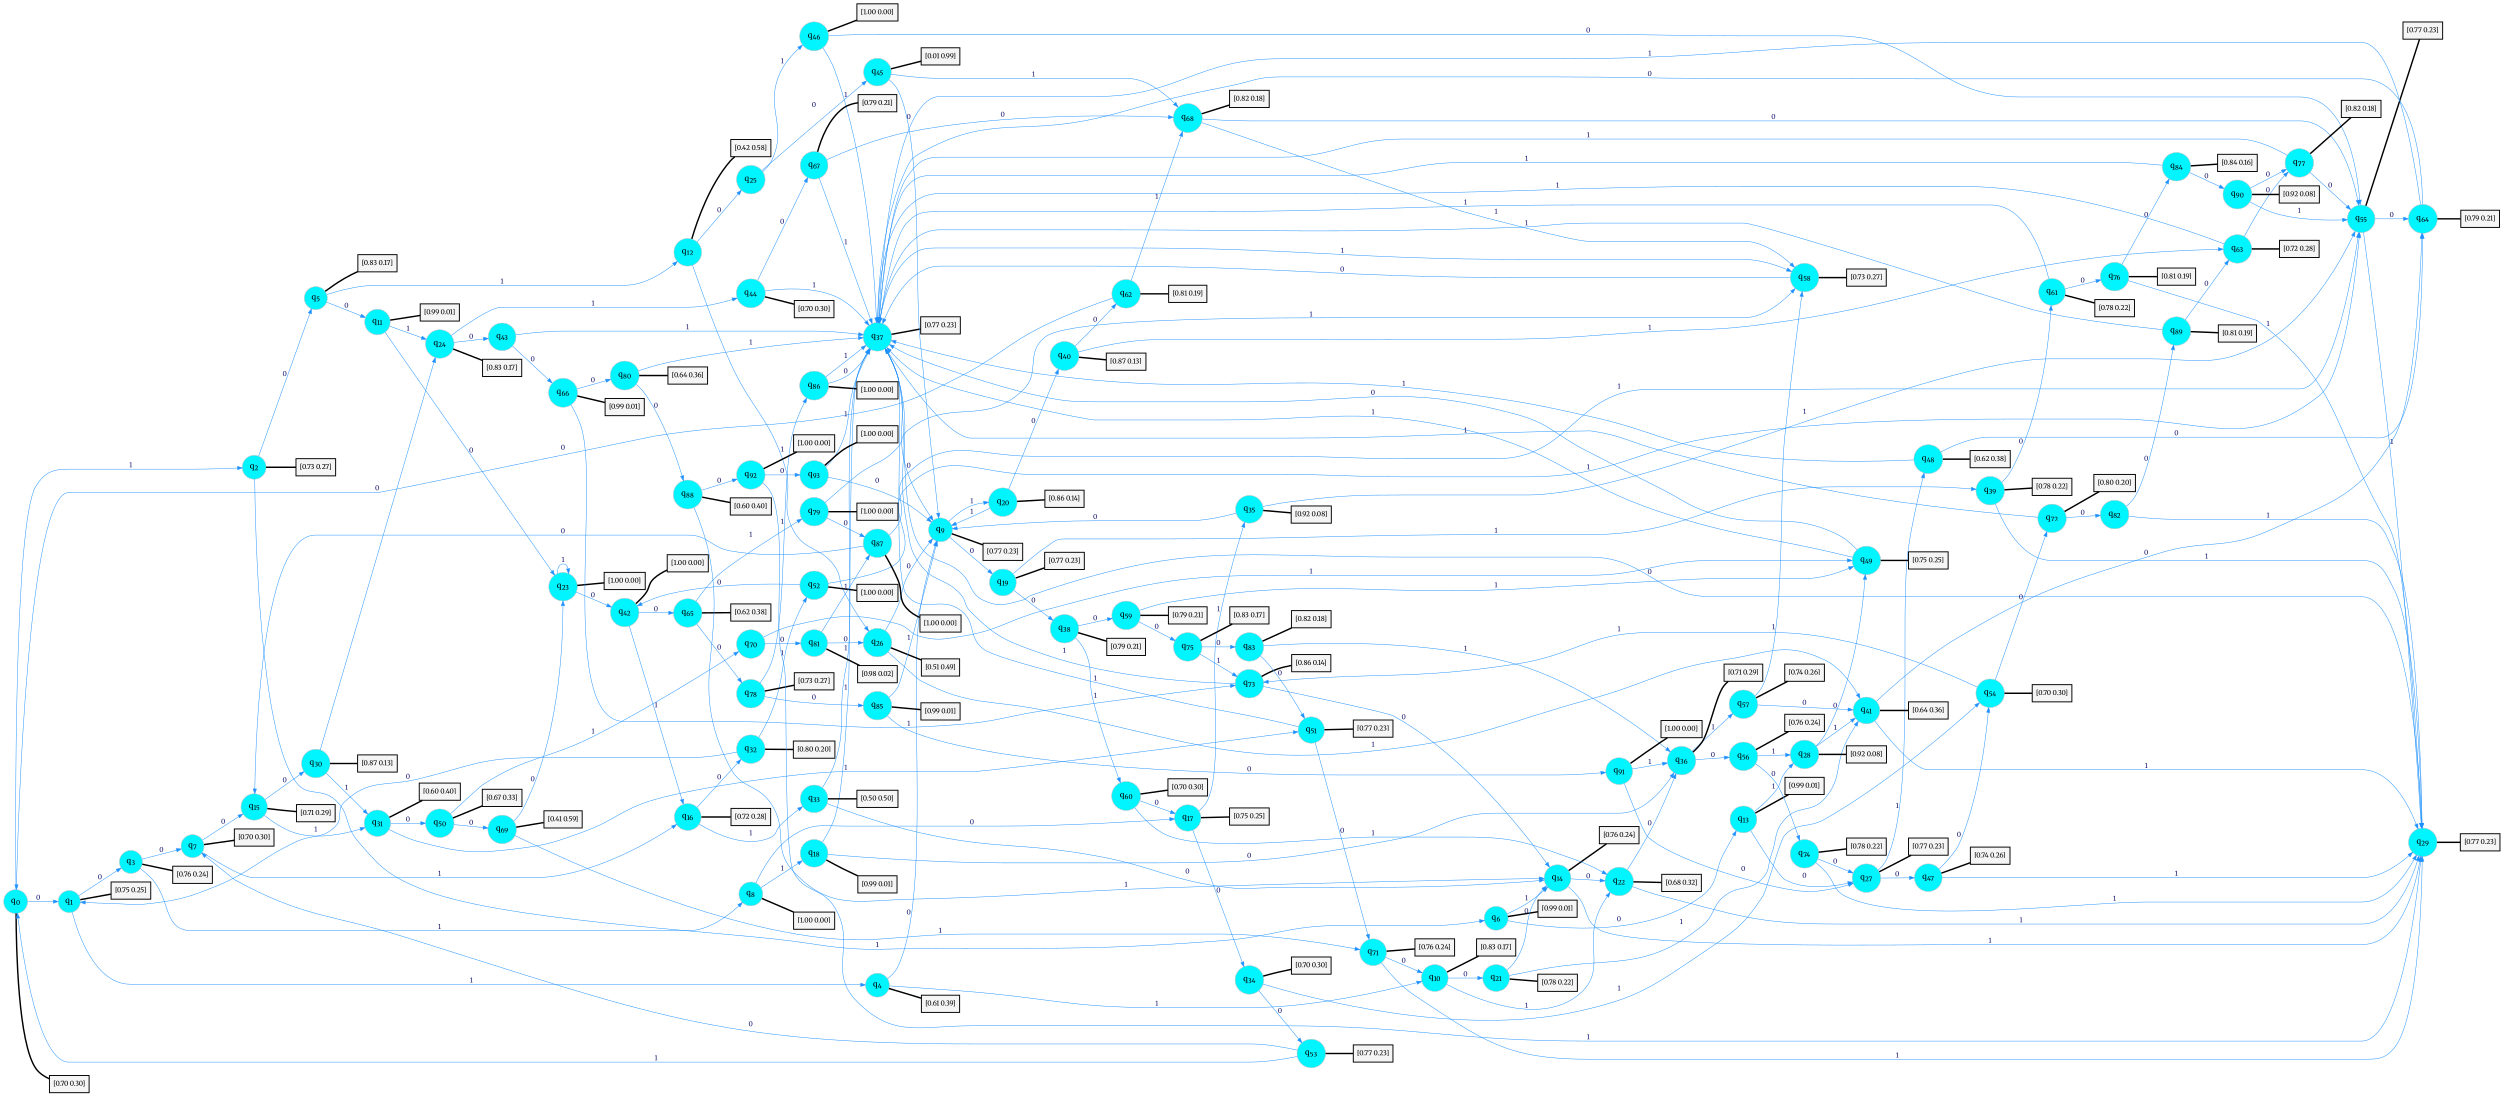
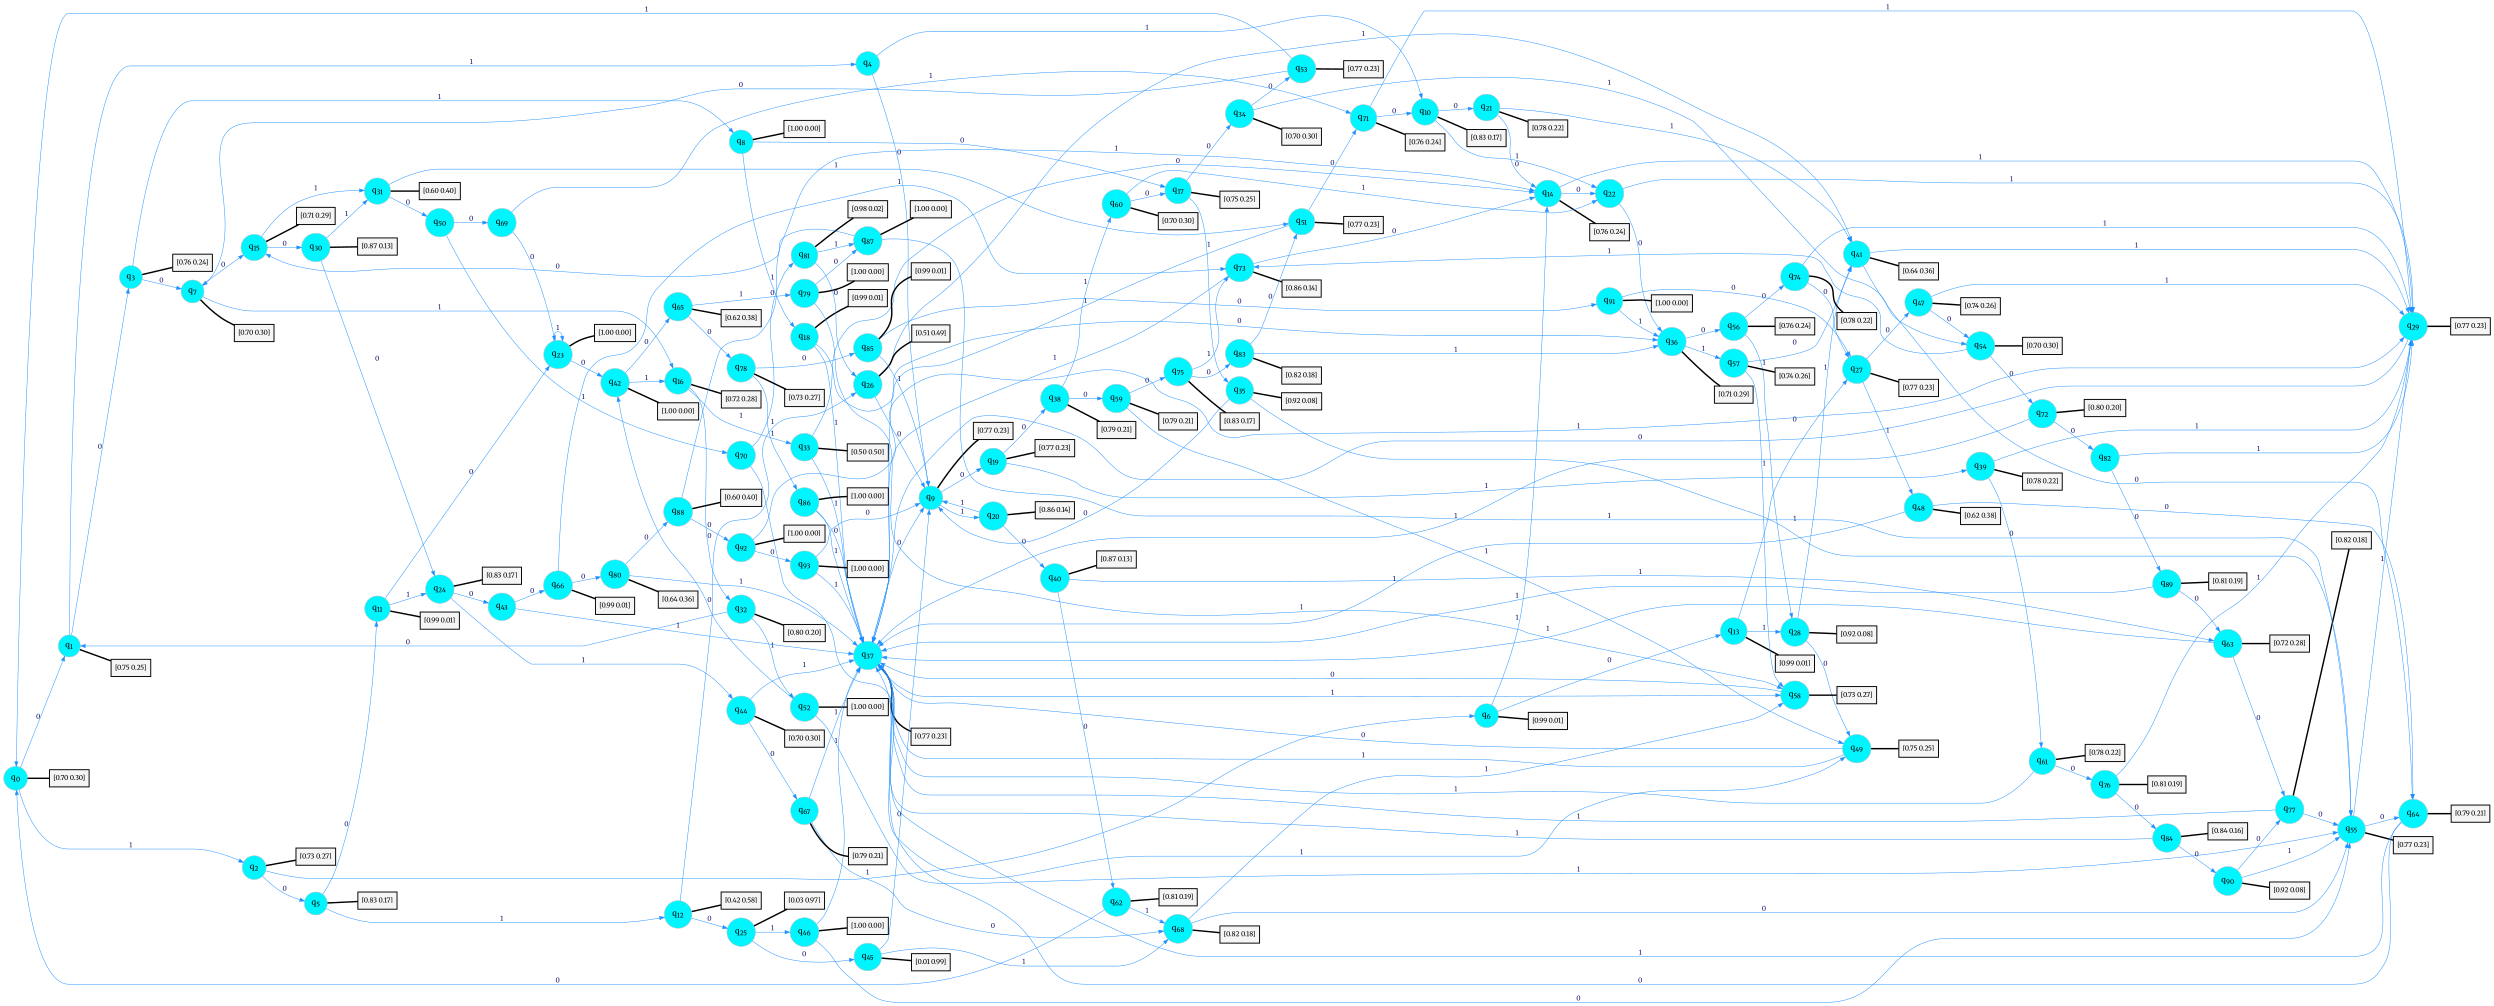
node "[0.67 0.33]": removed
node "[0.41 0.59]": removed
node "[0.68 0.32]": removed
node "[0.03 0.97]": added
node "[0.61 0.39]": removed
